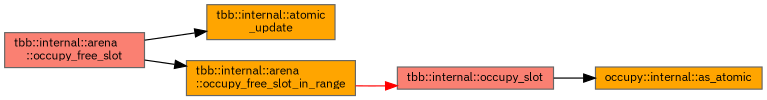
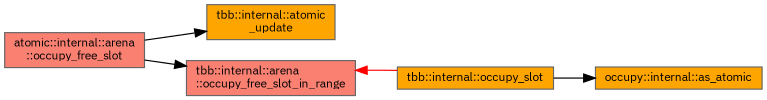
node "tbb::internal::arena ::occupy_free_slot": label "tbb::internal::arena ::occupy_free_slot" -> "atomic::internal::arena ::occupy_free_slot"
node "tbb::internal::arena ::occupy_free_slot_in_range": fillcolor orange -> salmon
node "tbb::internal::occupy_slot": fillcolor salmon -> orange
edge "tbb::internal::arena ::occupy_free_slot_in_range" -> "tbb::internal::occupy_slot": reversed
